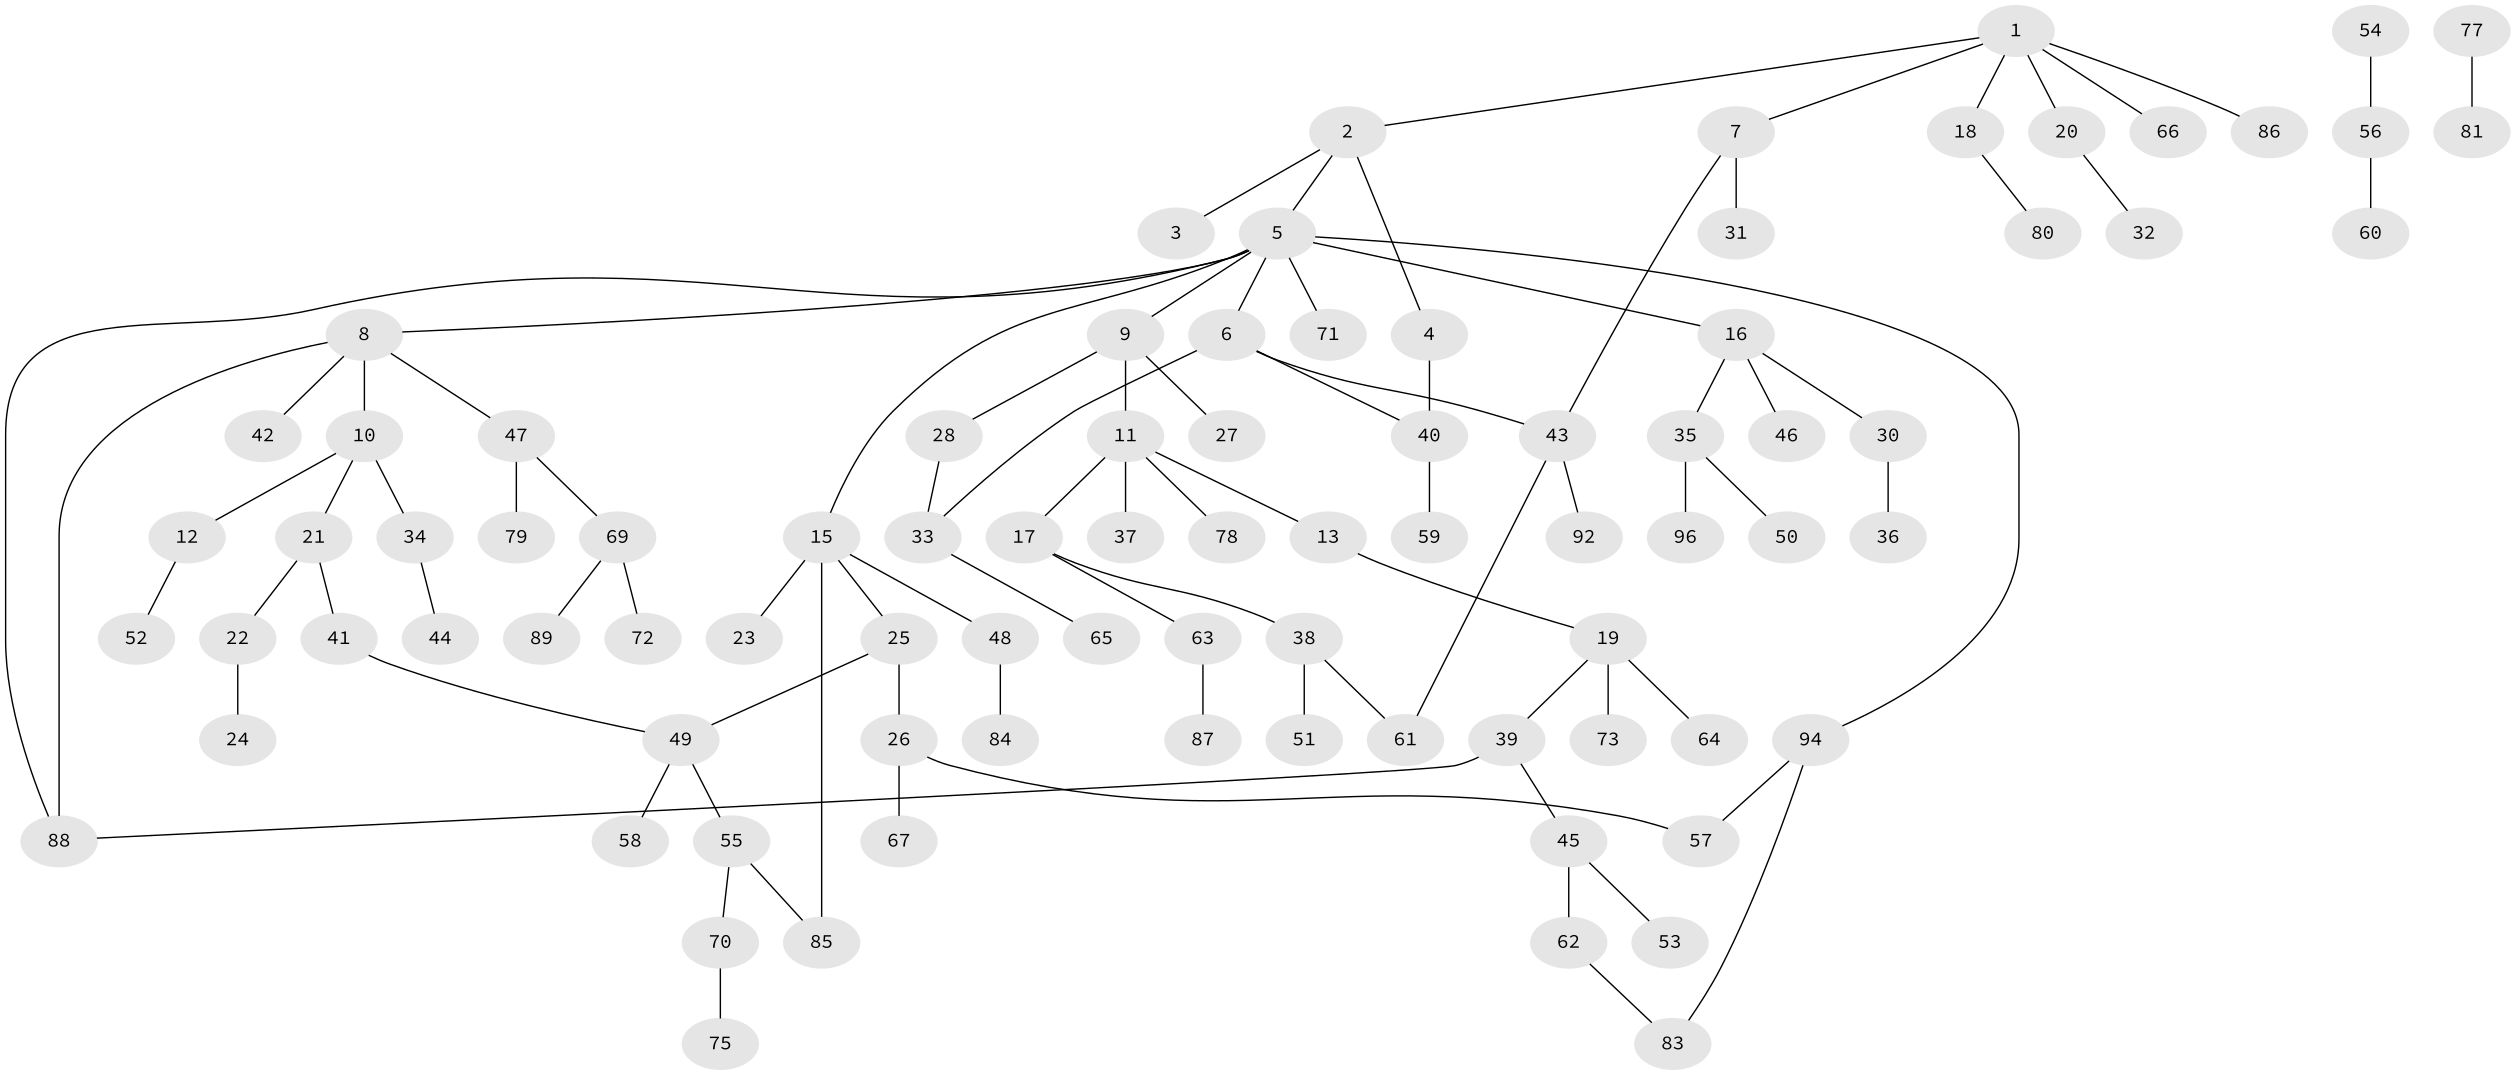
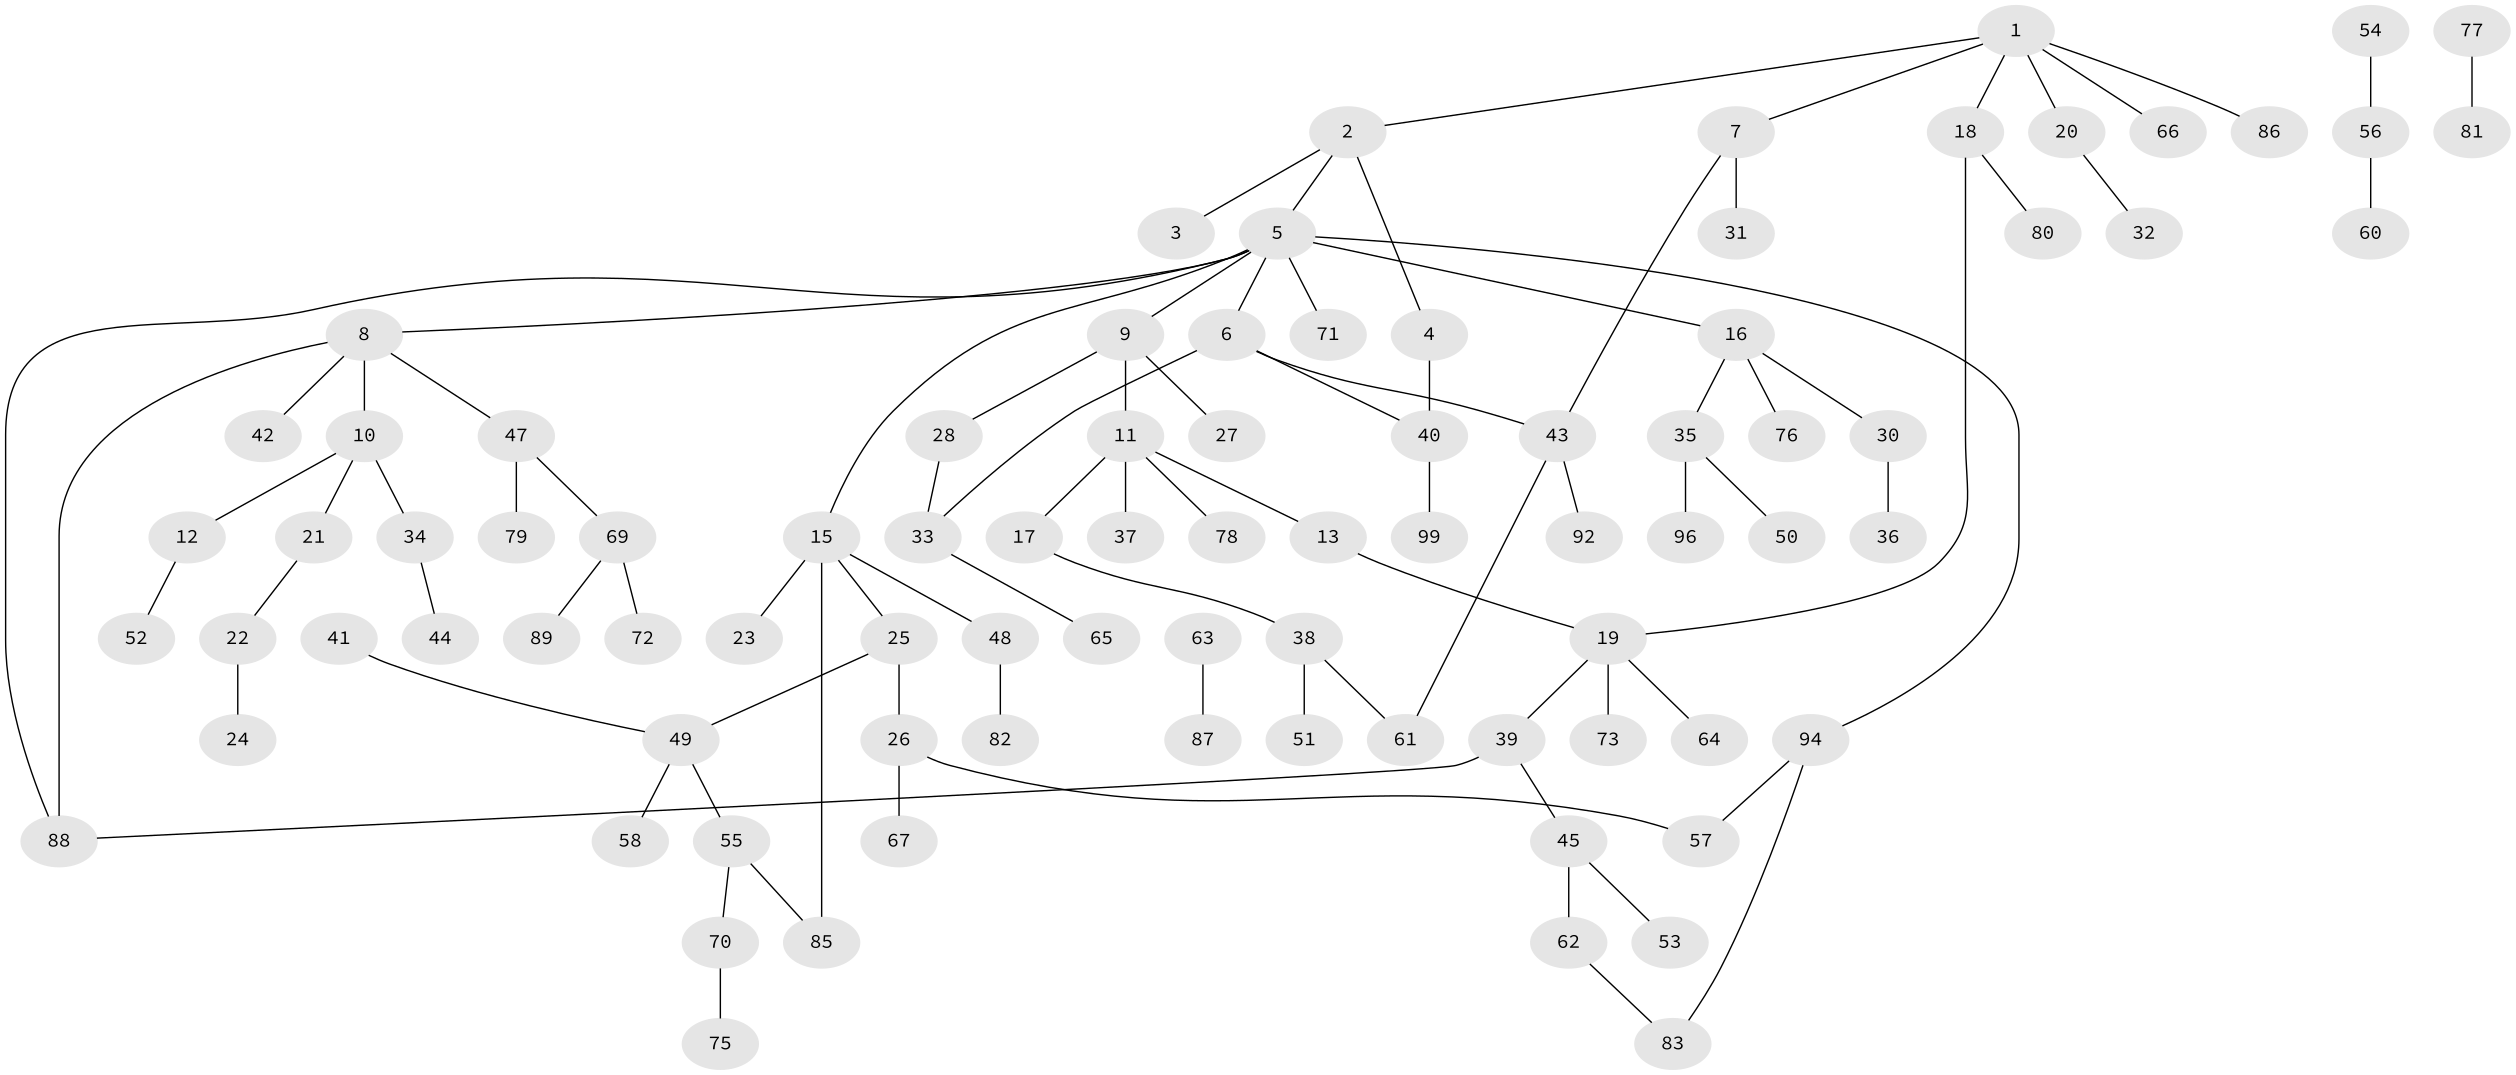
node "46": label "46" -> "76"
edge "18" -- "19": added
node "59": label "59" -> "99"
edge "21" -- "41": removed
edge "17" -- "63": removed
node "84": label "84" -> "82"
